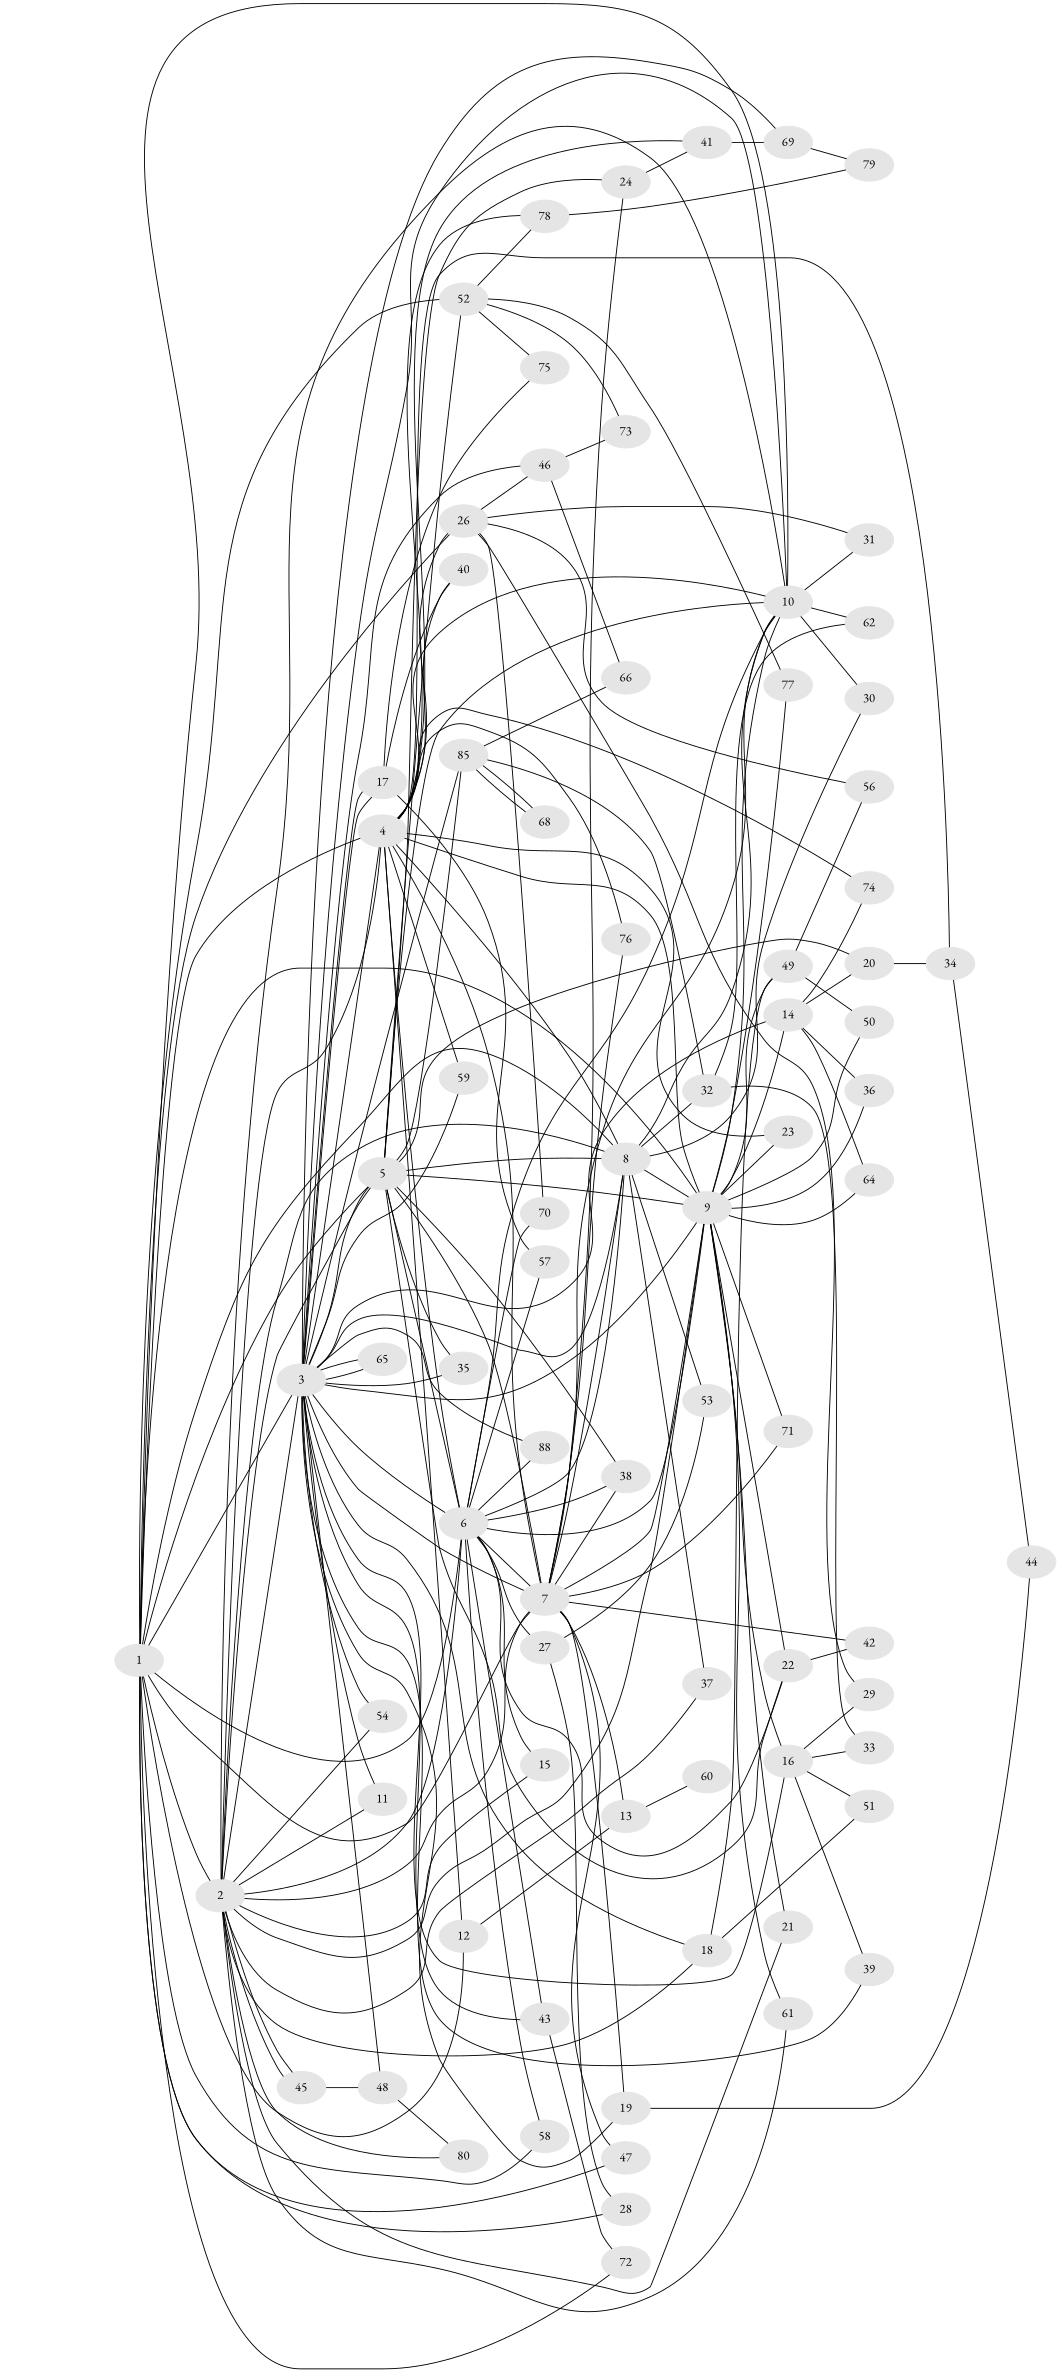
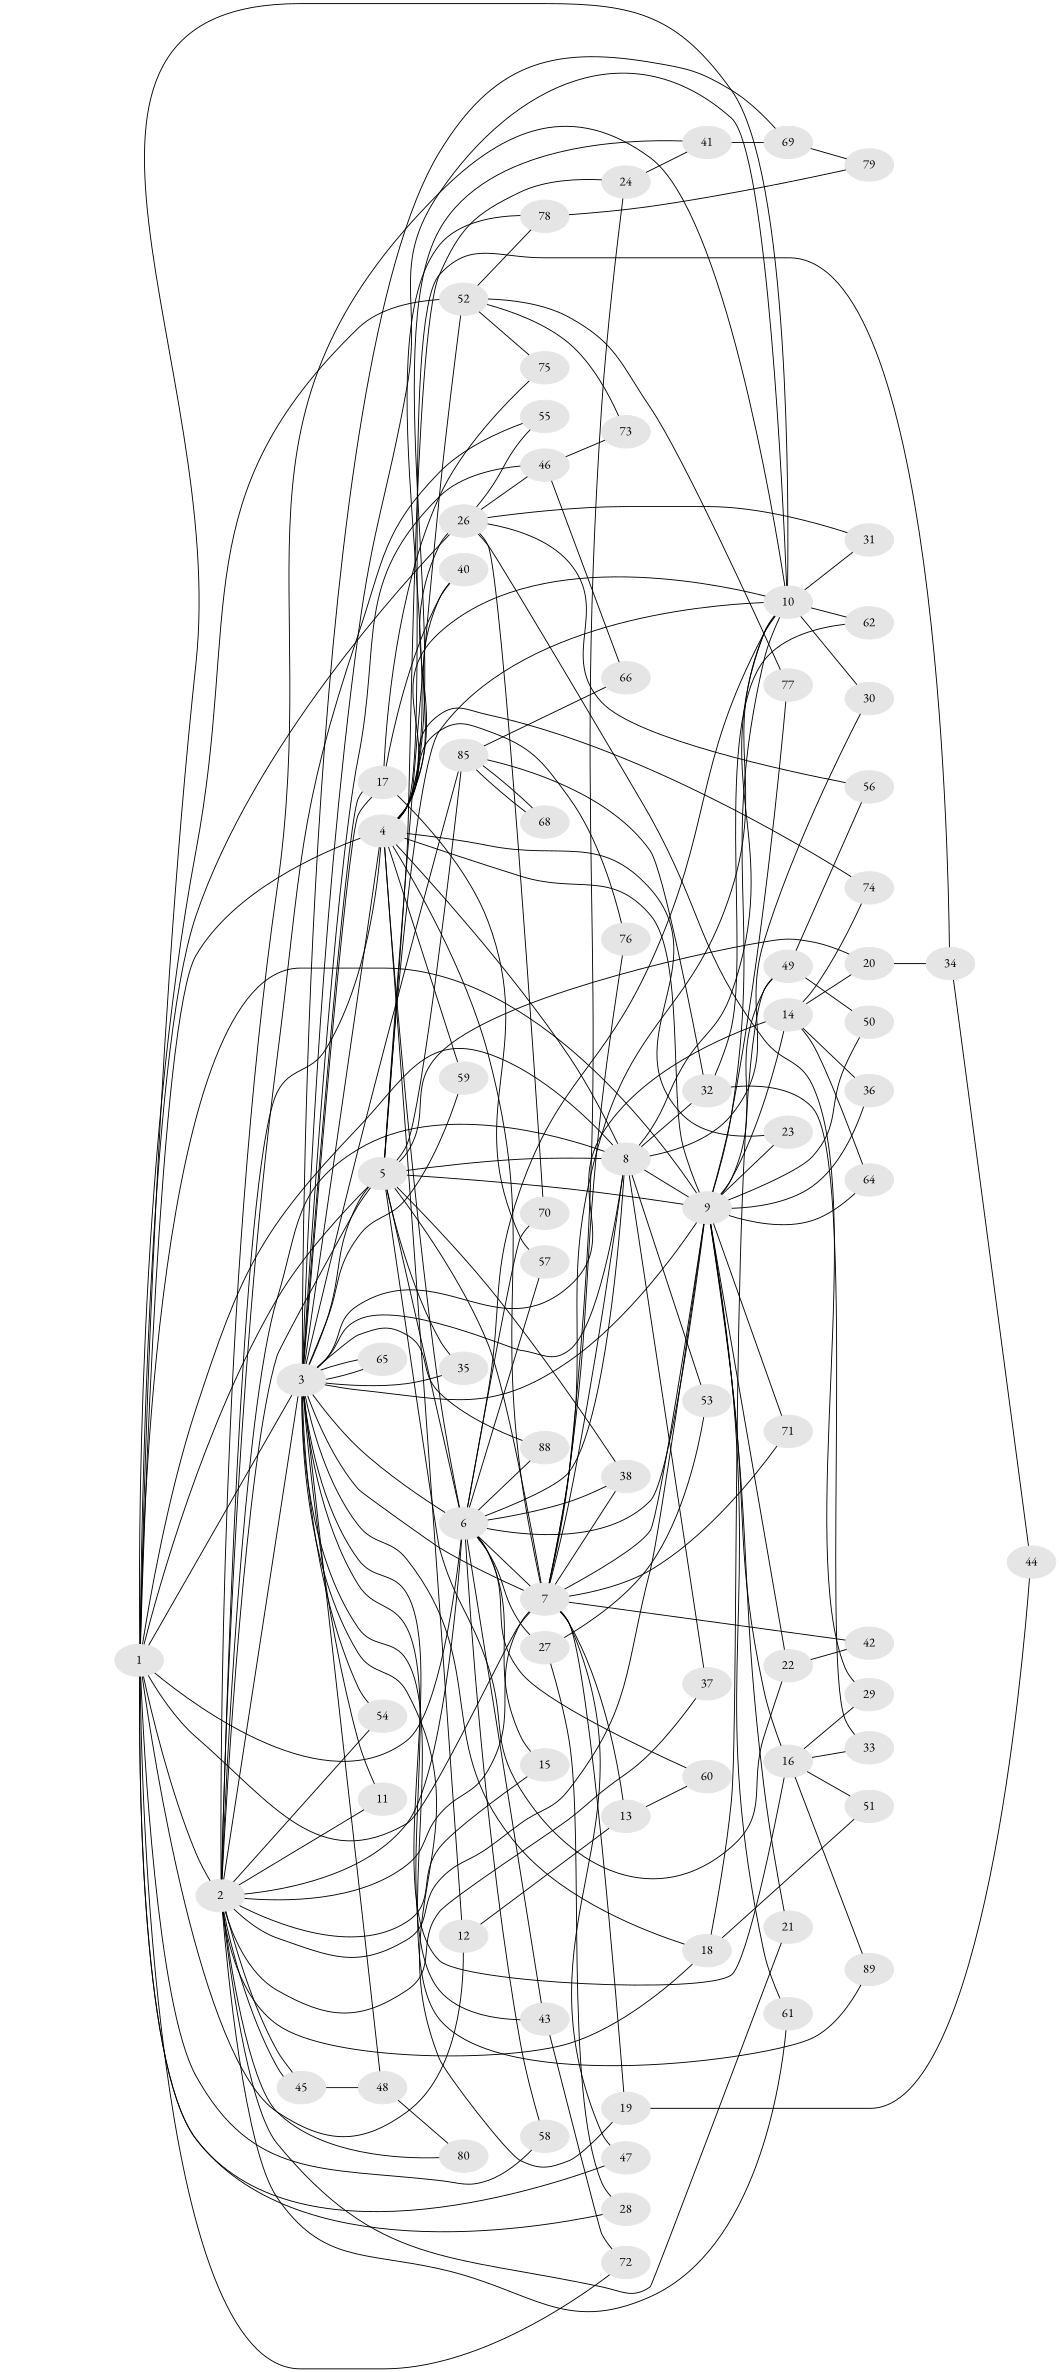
node "55": added
edge "6" -- "22": now "6" -- "60"
node "39": label "39" -> "89"
